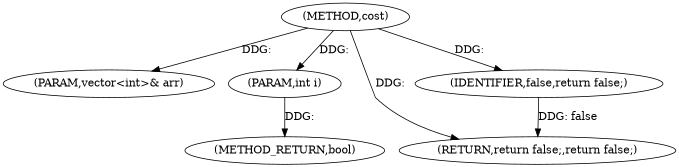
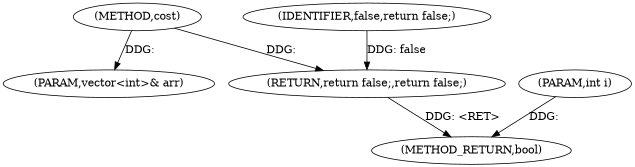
edge "(METHOD,cost)" -> "(PARAM,int i)": removed, label "DDG:"
edge "(METHOD,cost)" -> "(IDENTIFIER,false,return false;)": removed, label "DDG:"
edge "(RETURN,return false;,return false;)" -> "(METHOD_RETURN,bool)": added, label "DDG: <RET>"
